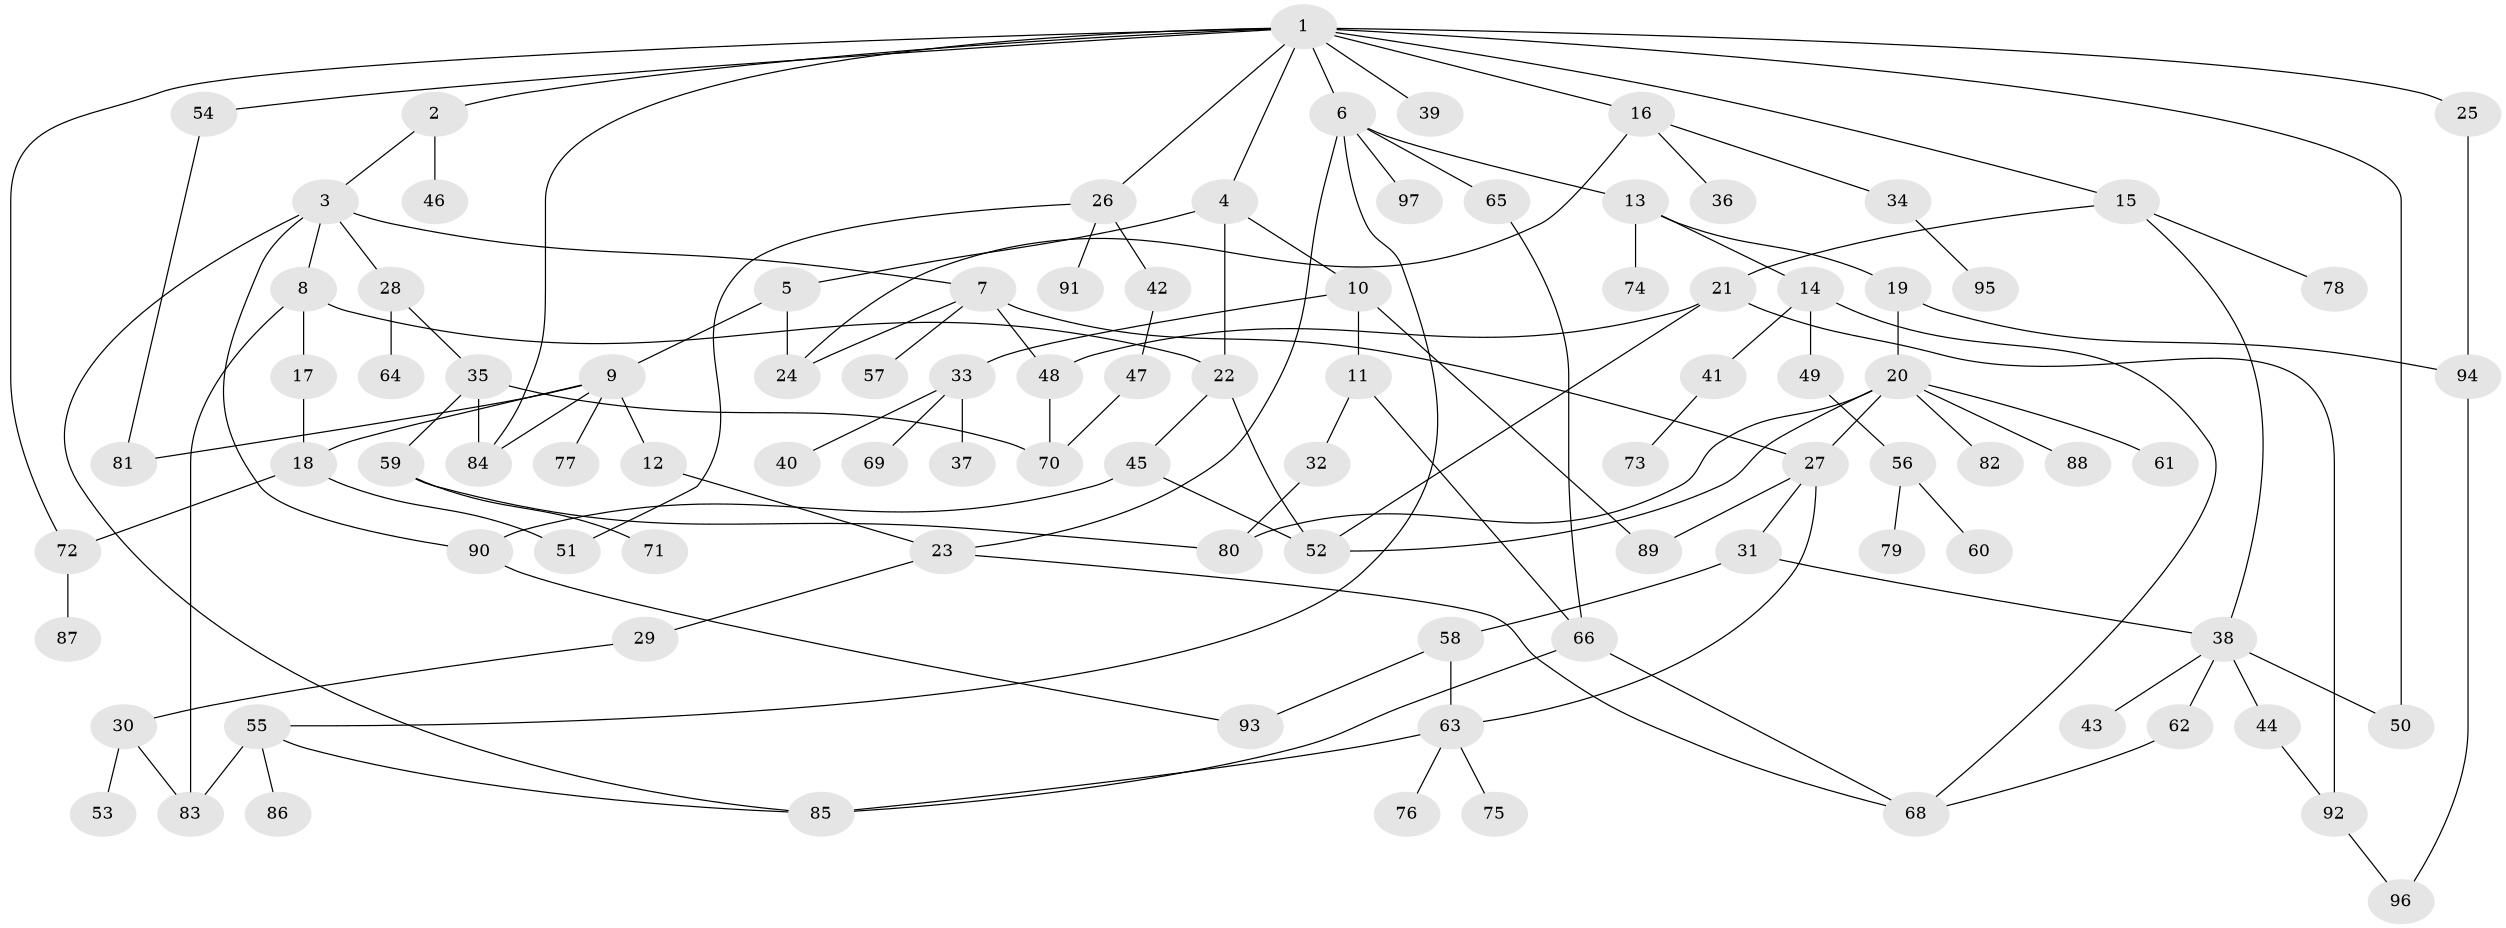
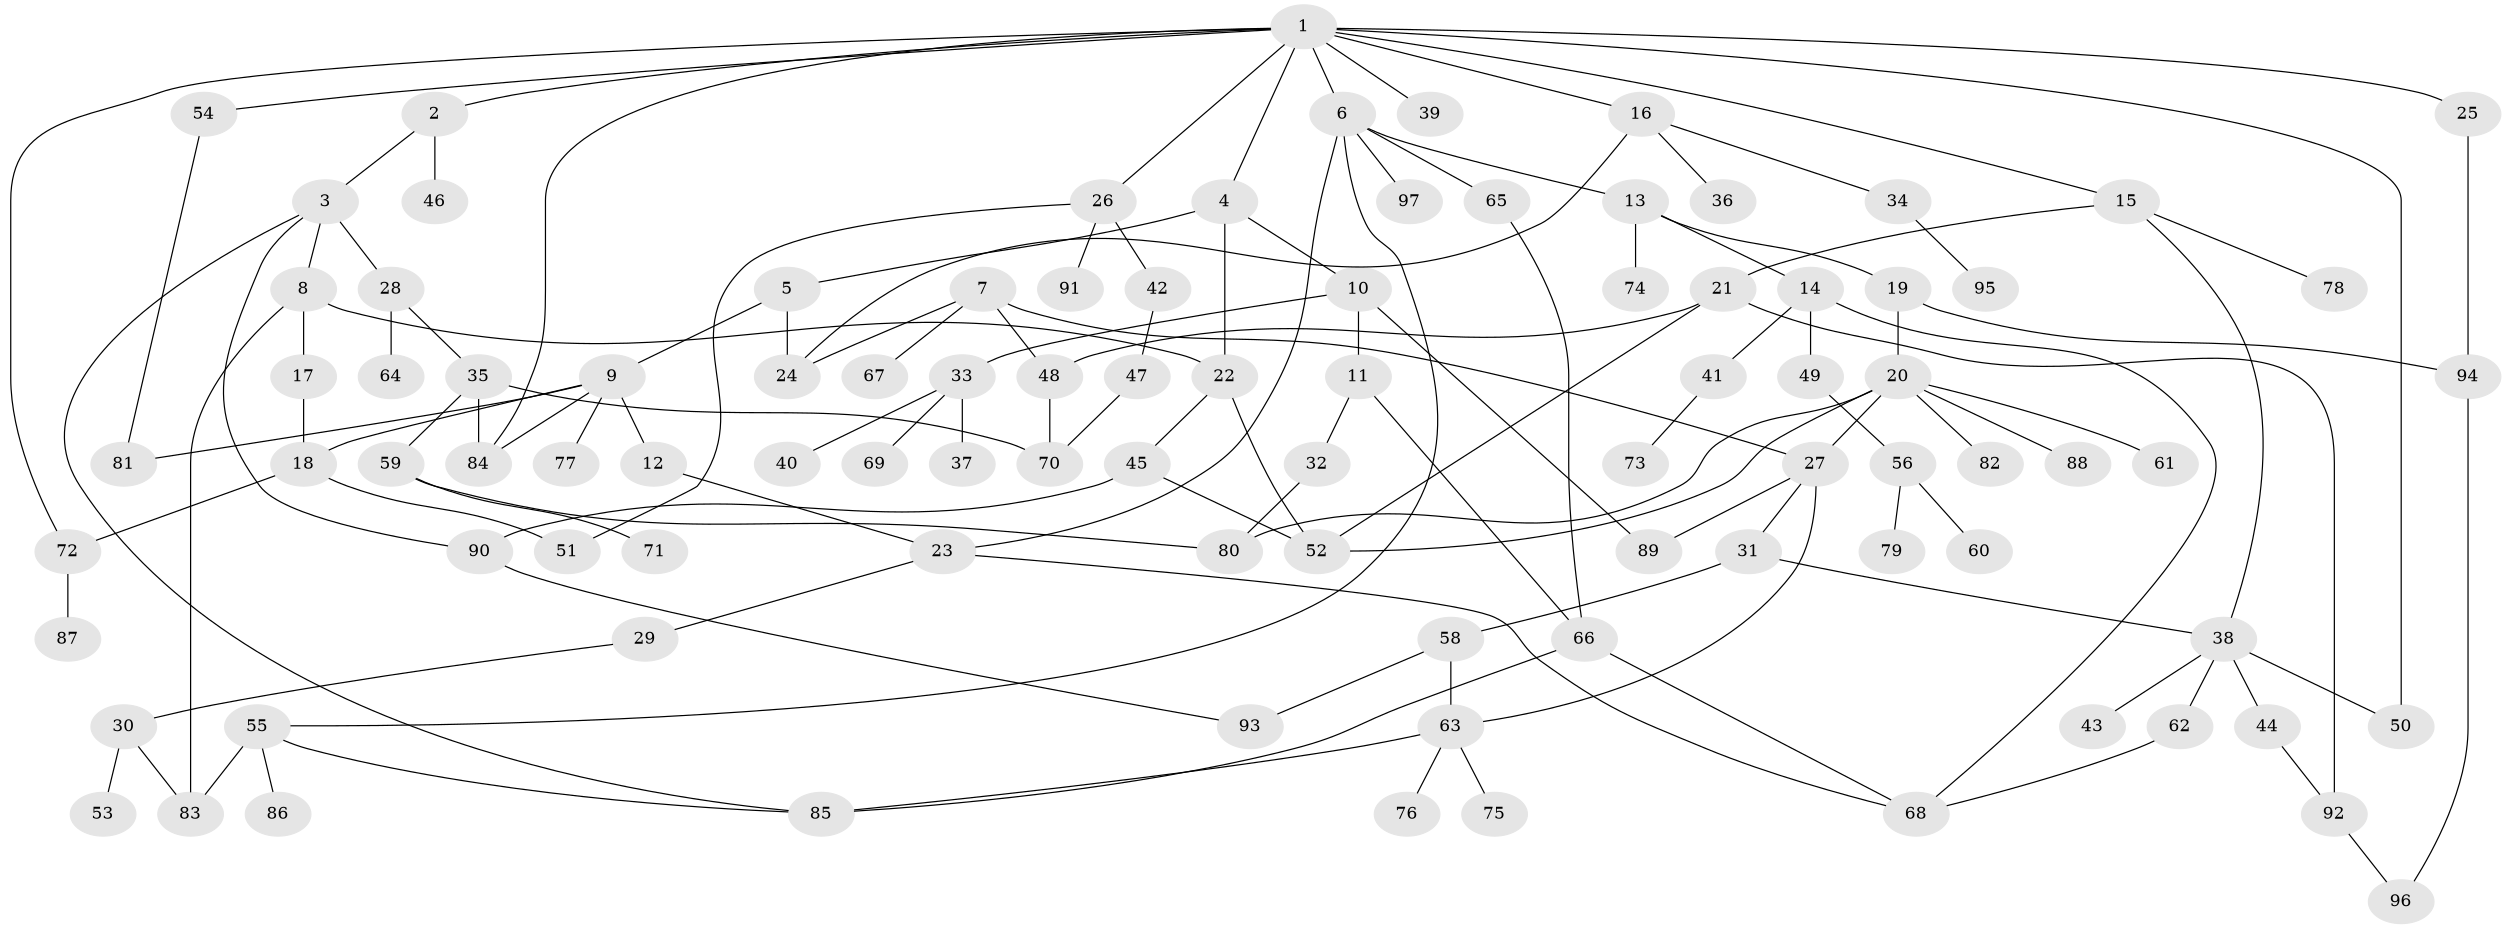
edge "3" -- "7": removed
node "57": label "57" -> "67"
